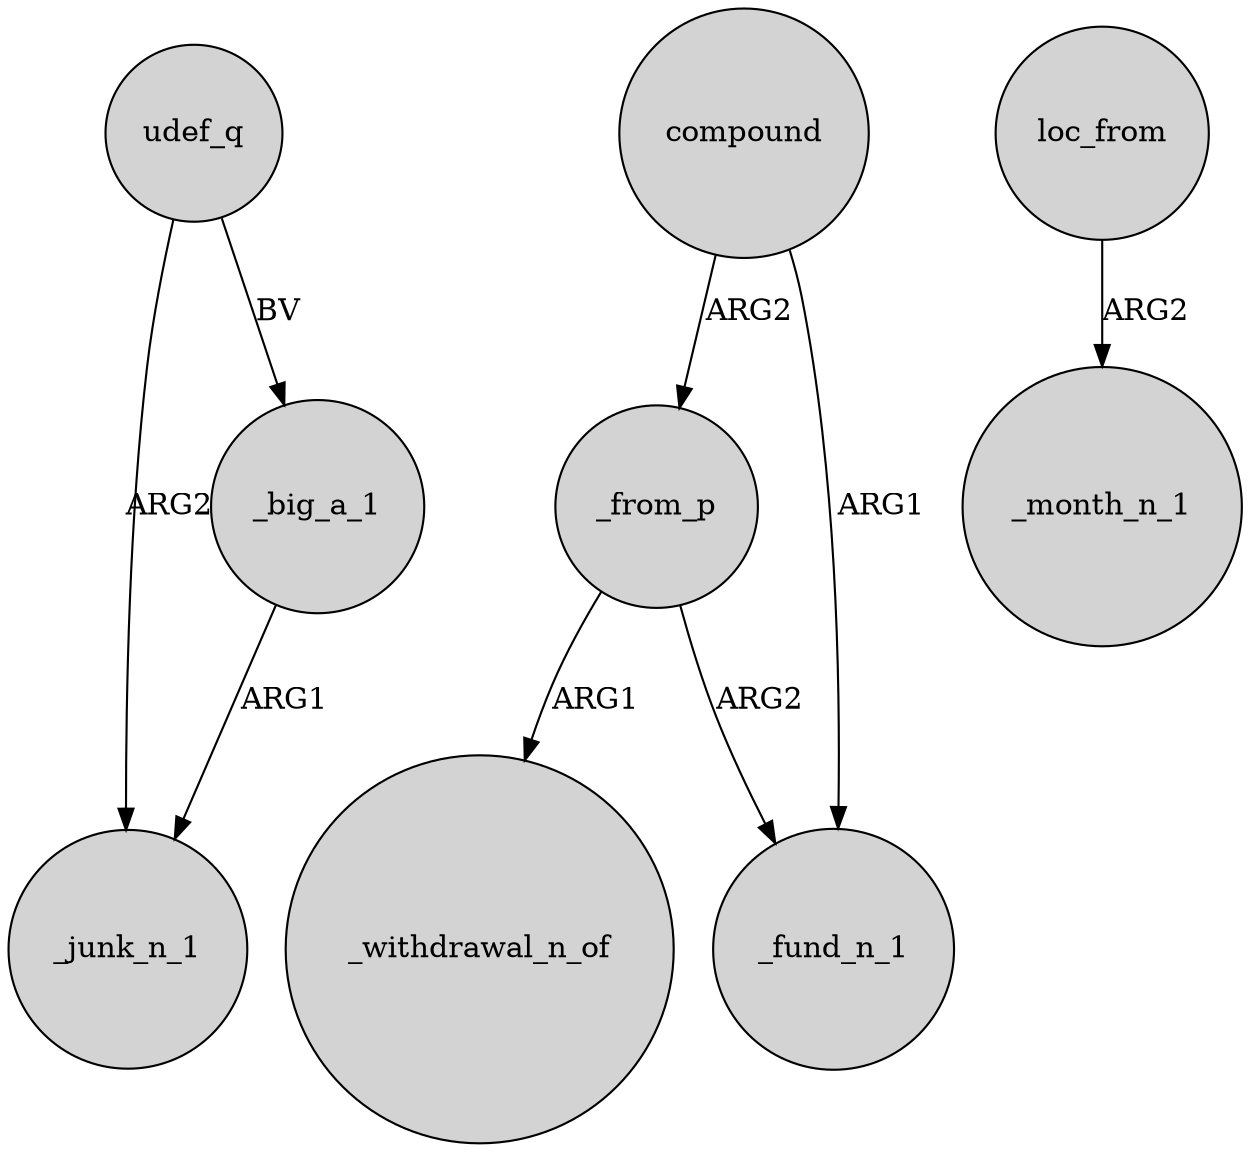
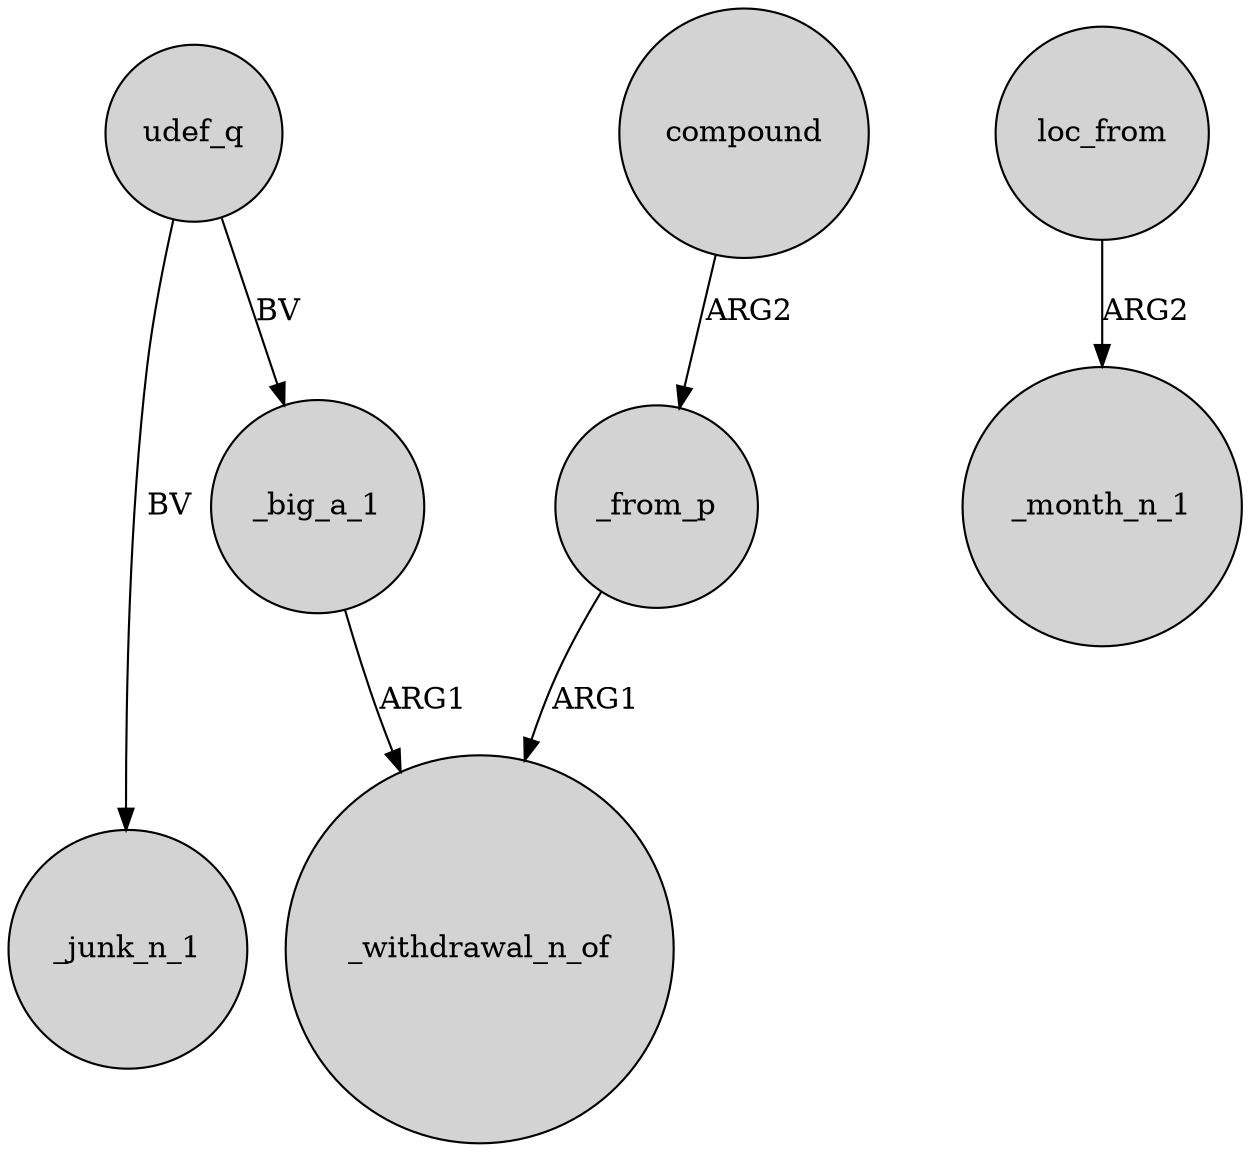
edge "udef_q" -> "_junk_n_1": label "ARG2" -> "BV"
edge "_big_a_1" -> "_junk_n_1": now "_big_a_1" -> "_withdrawal_n_of"
node "_fund_n_1": removed
